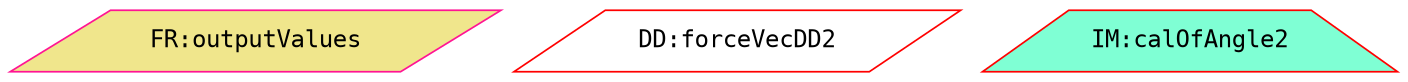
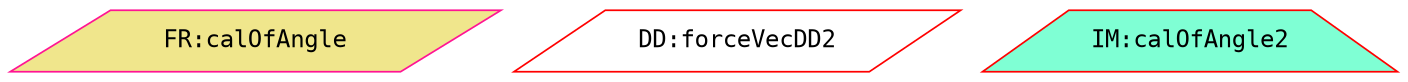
node "FR:outputValues": label "FR:outputValues" -> "FR:calOfAngle"
